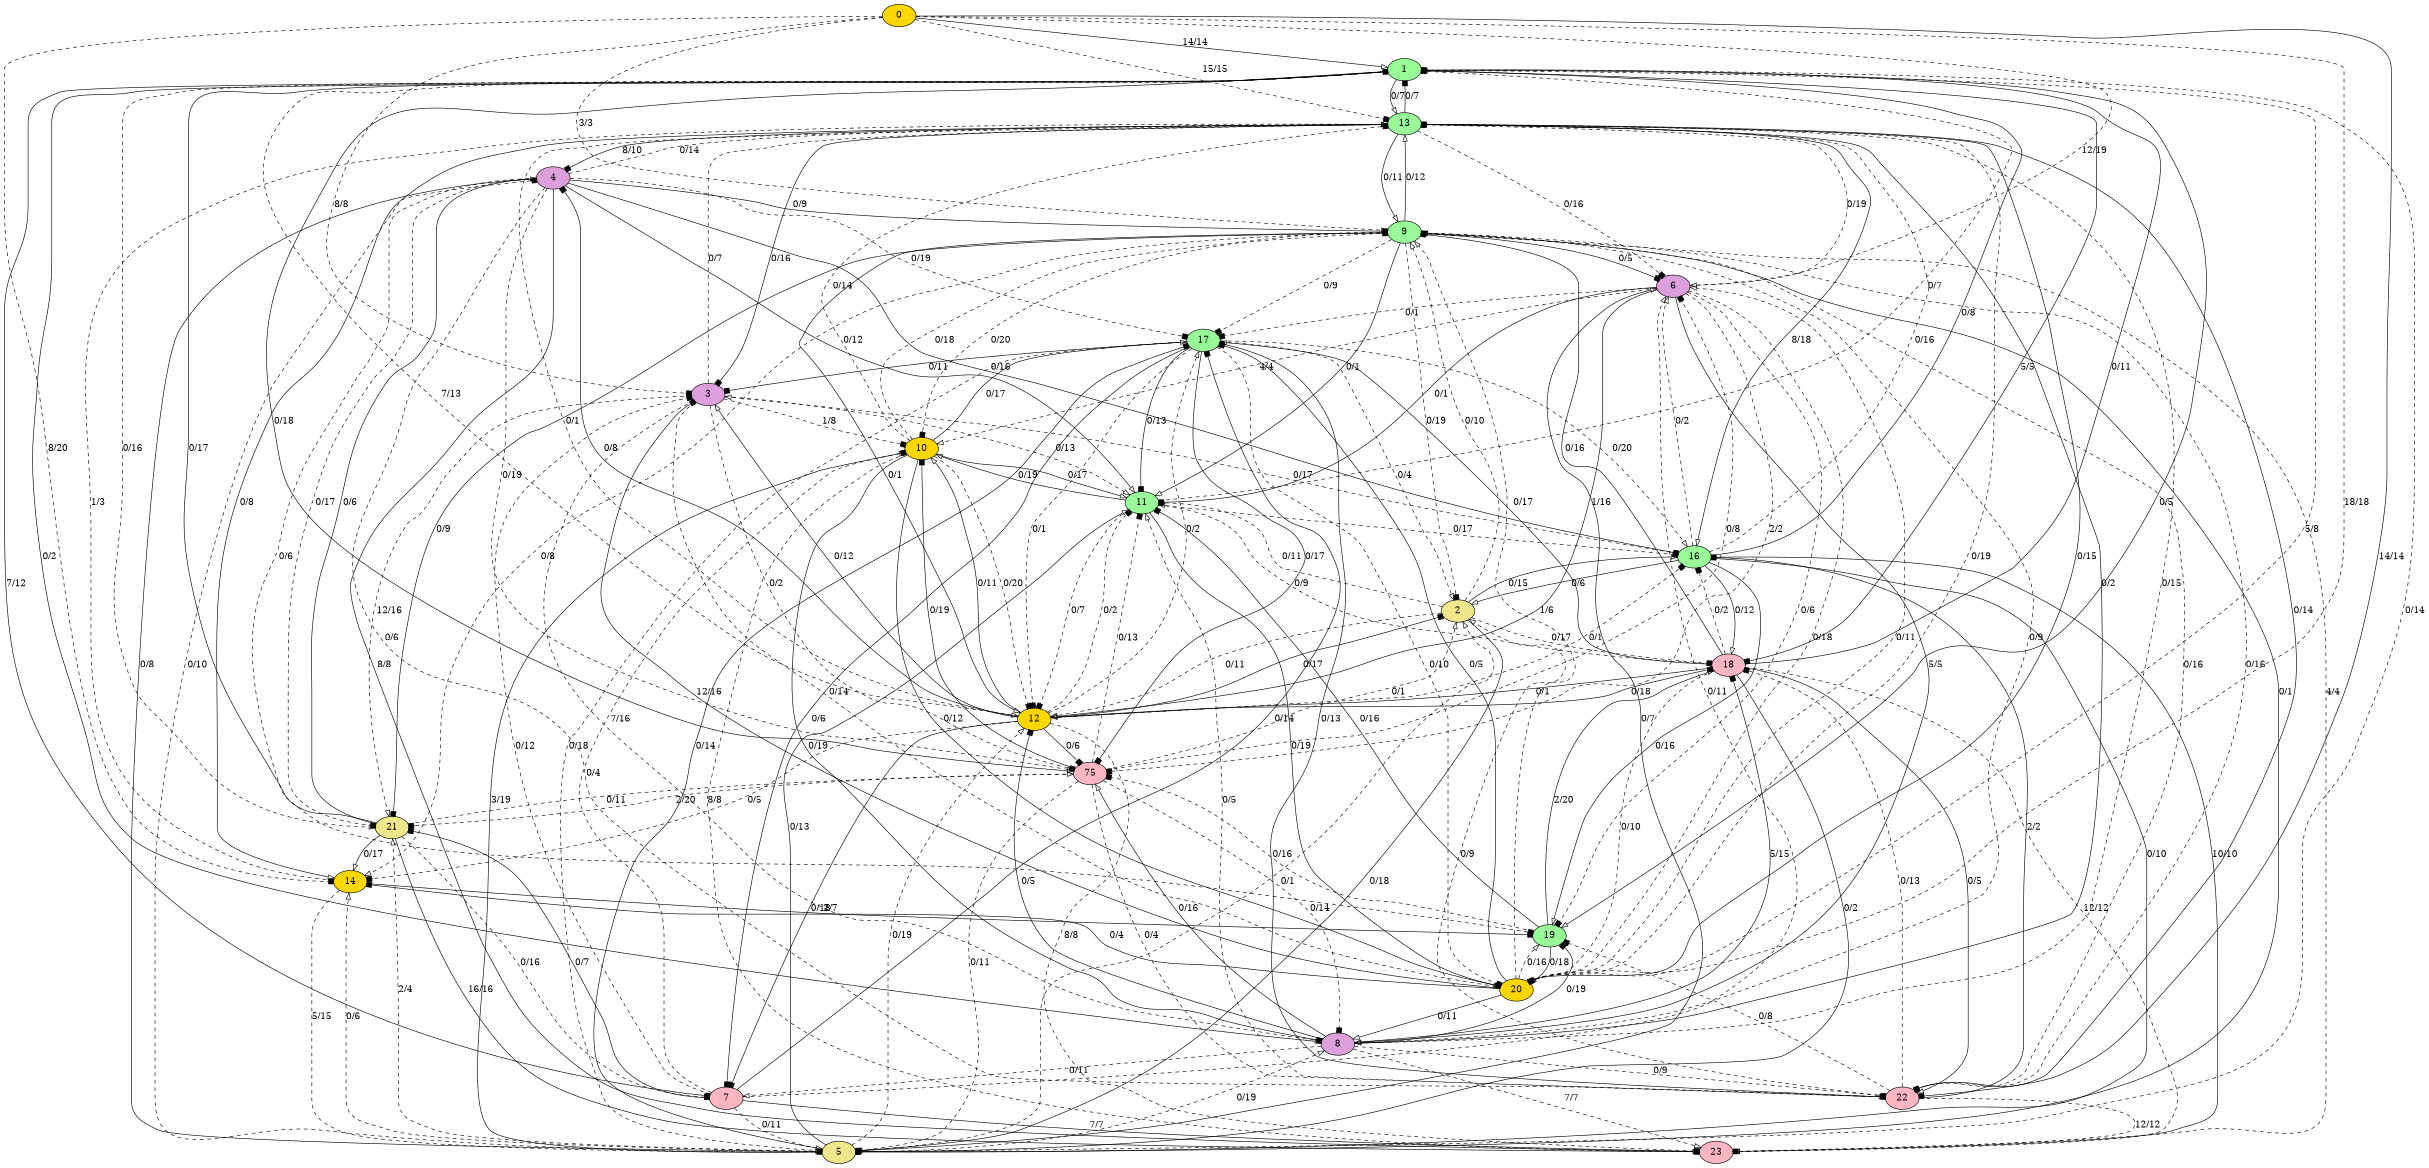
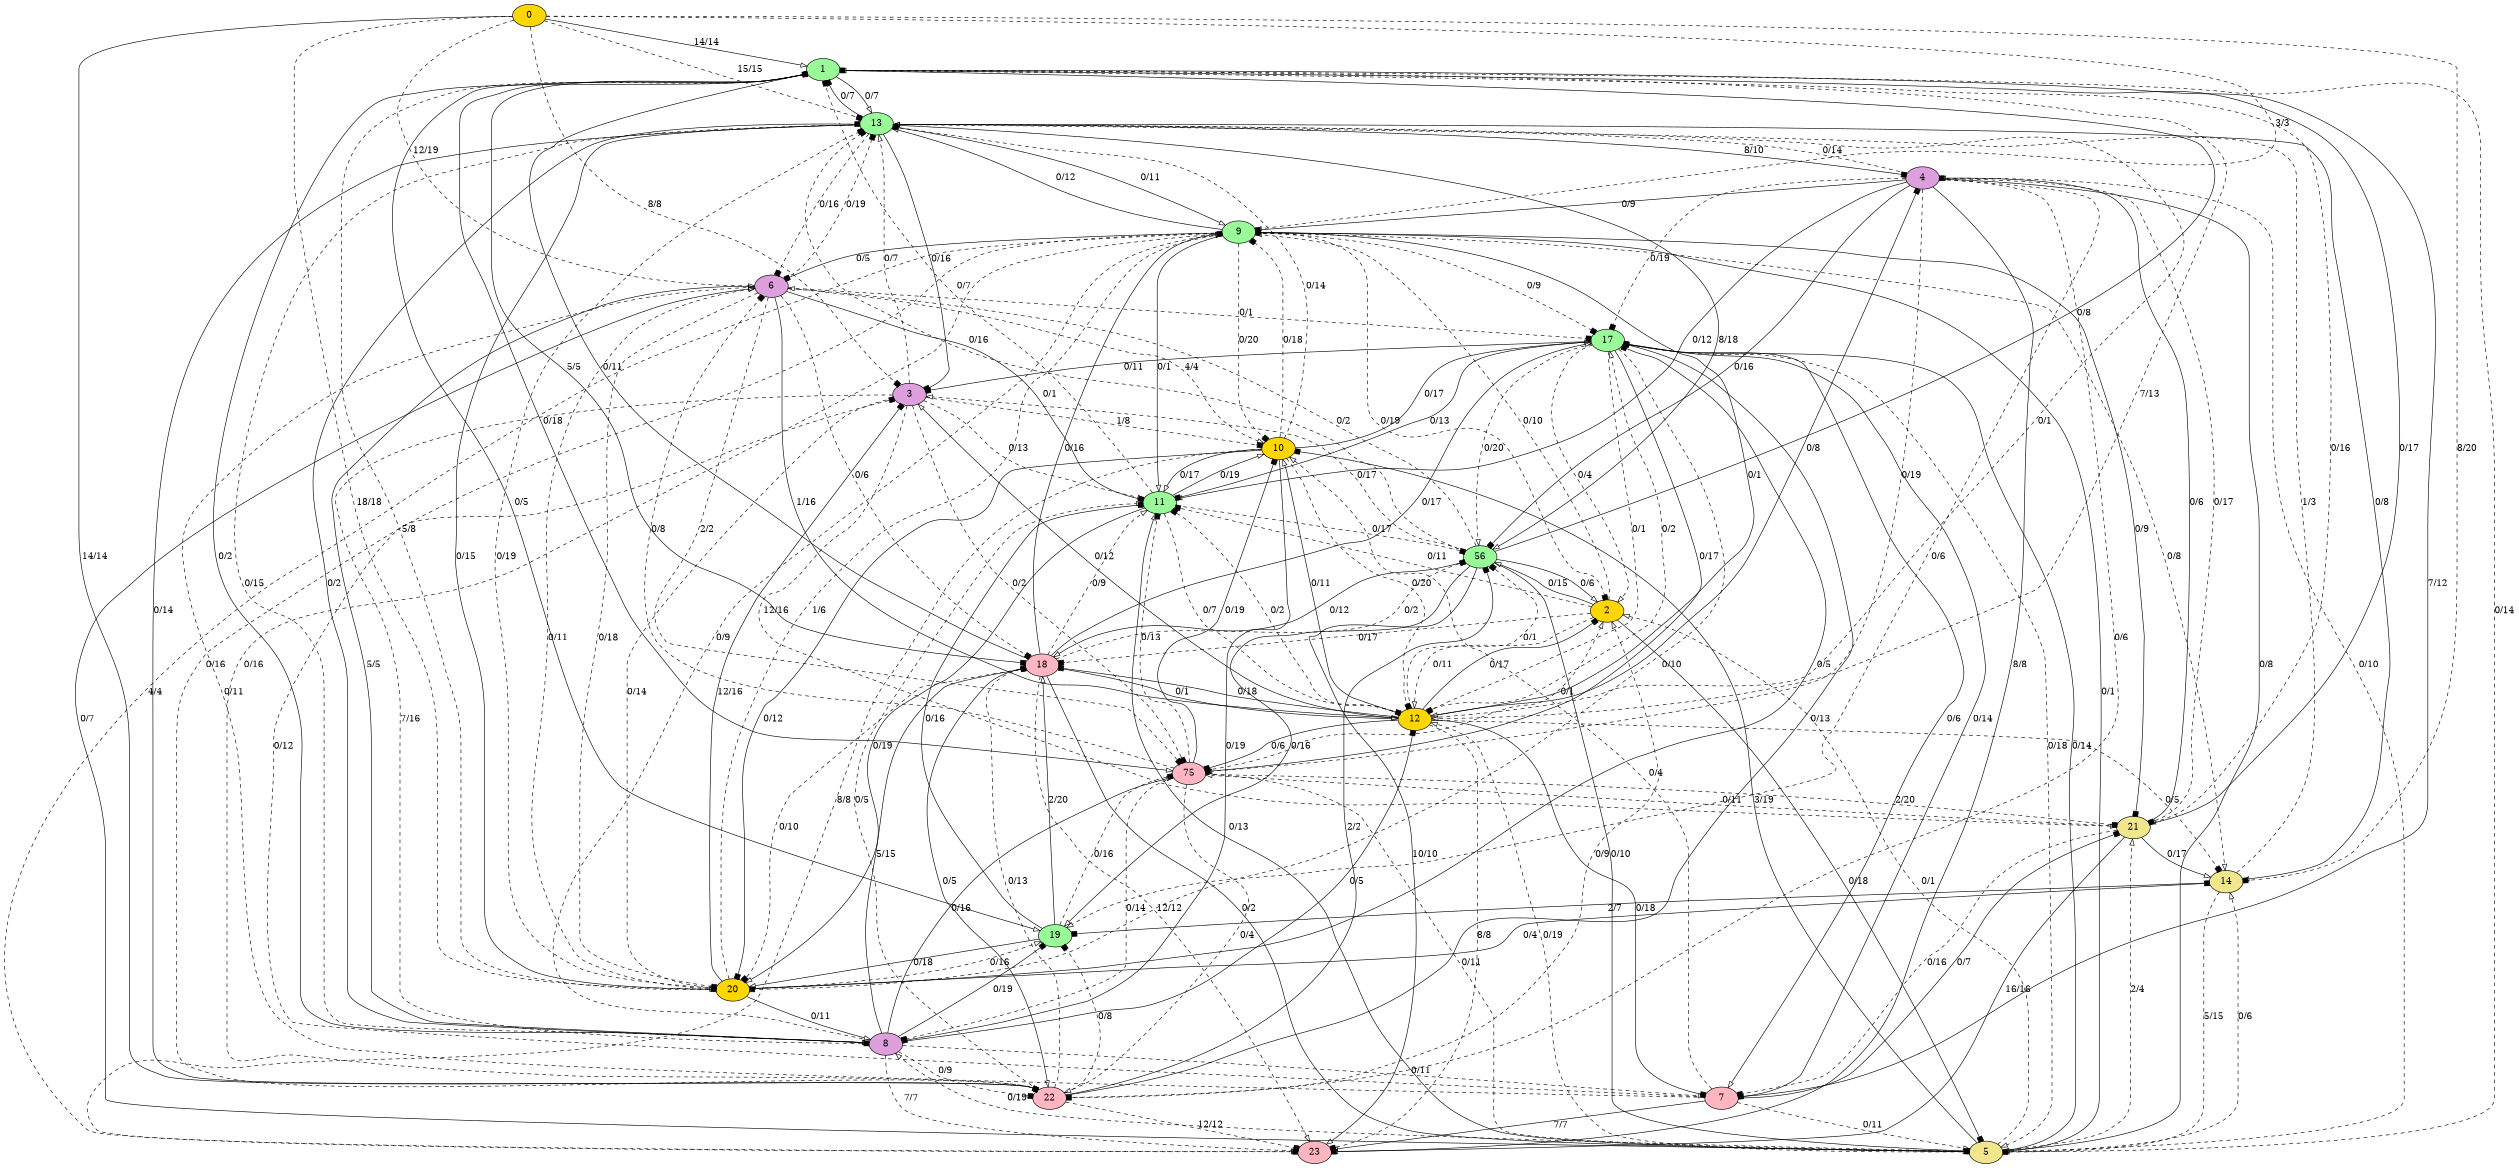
node "16": label "16" -> "56"
node "2": fillcolor khaki -> gold
edge "6" -> "19": now "6" -> "18"
edge "17" -> "7": arrowhead box -> onormal
edge "4" -> "19": arrowhead box -> onormal
node "14": fillcolor gold -> khaki
